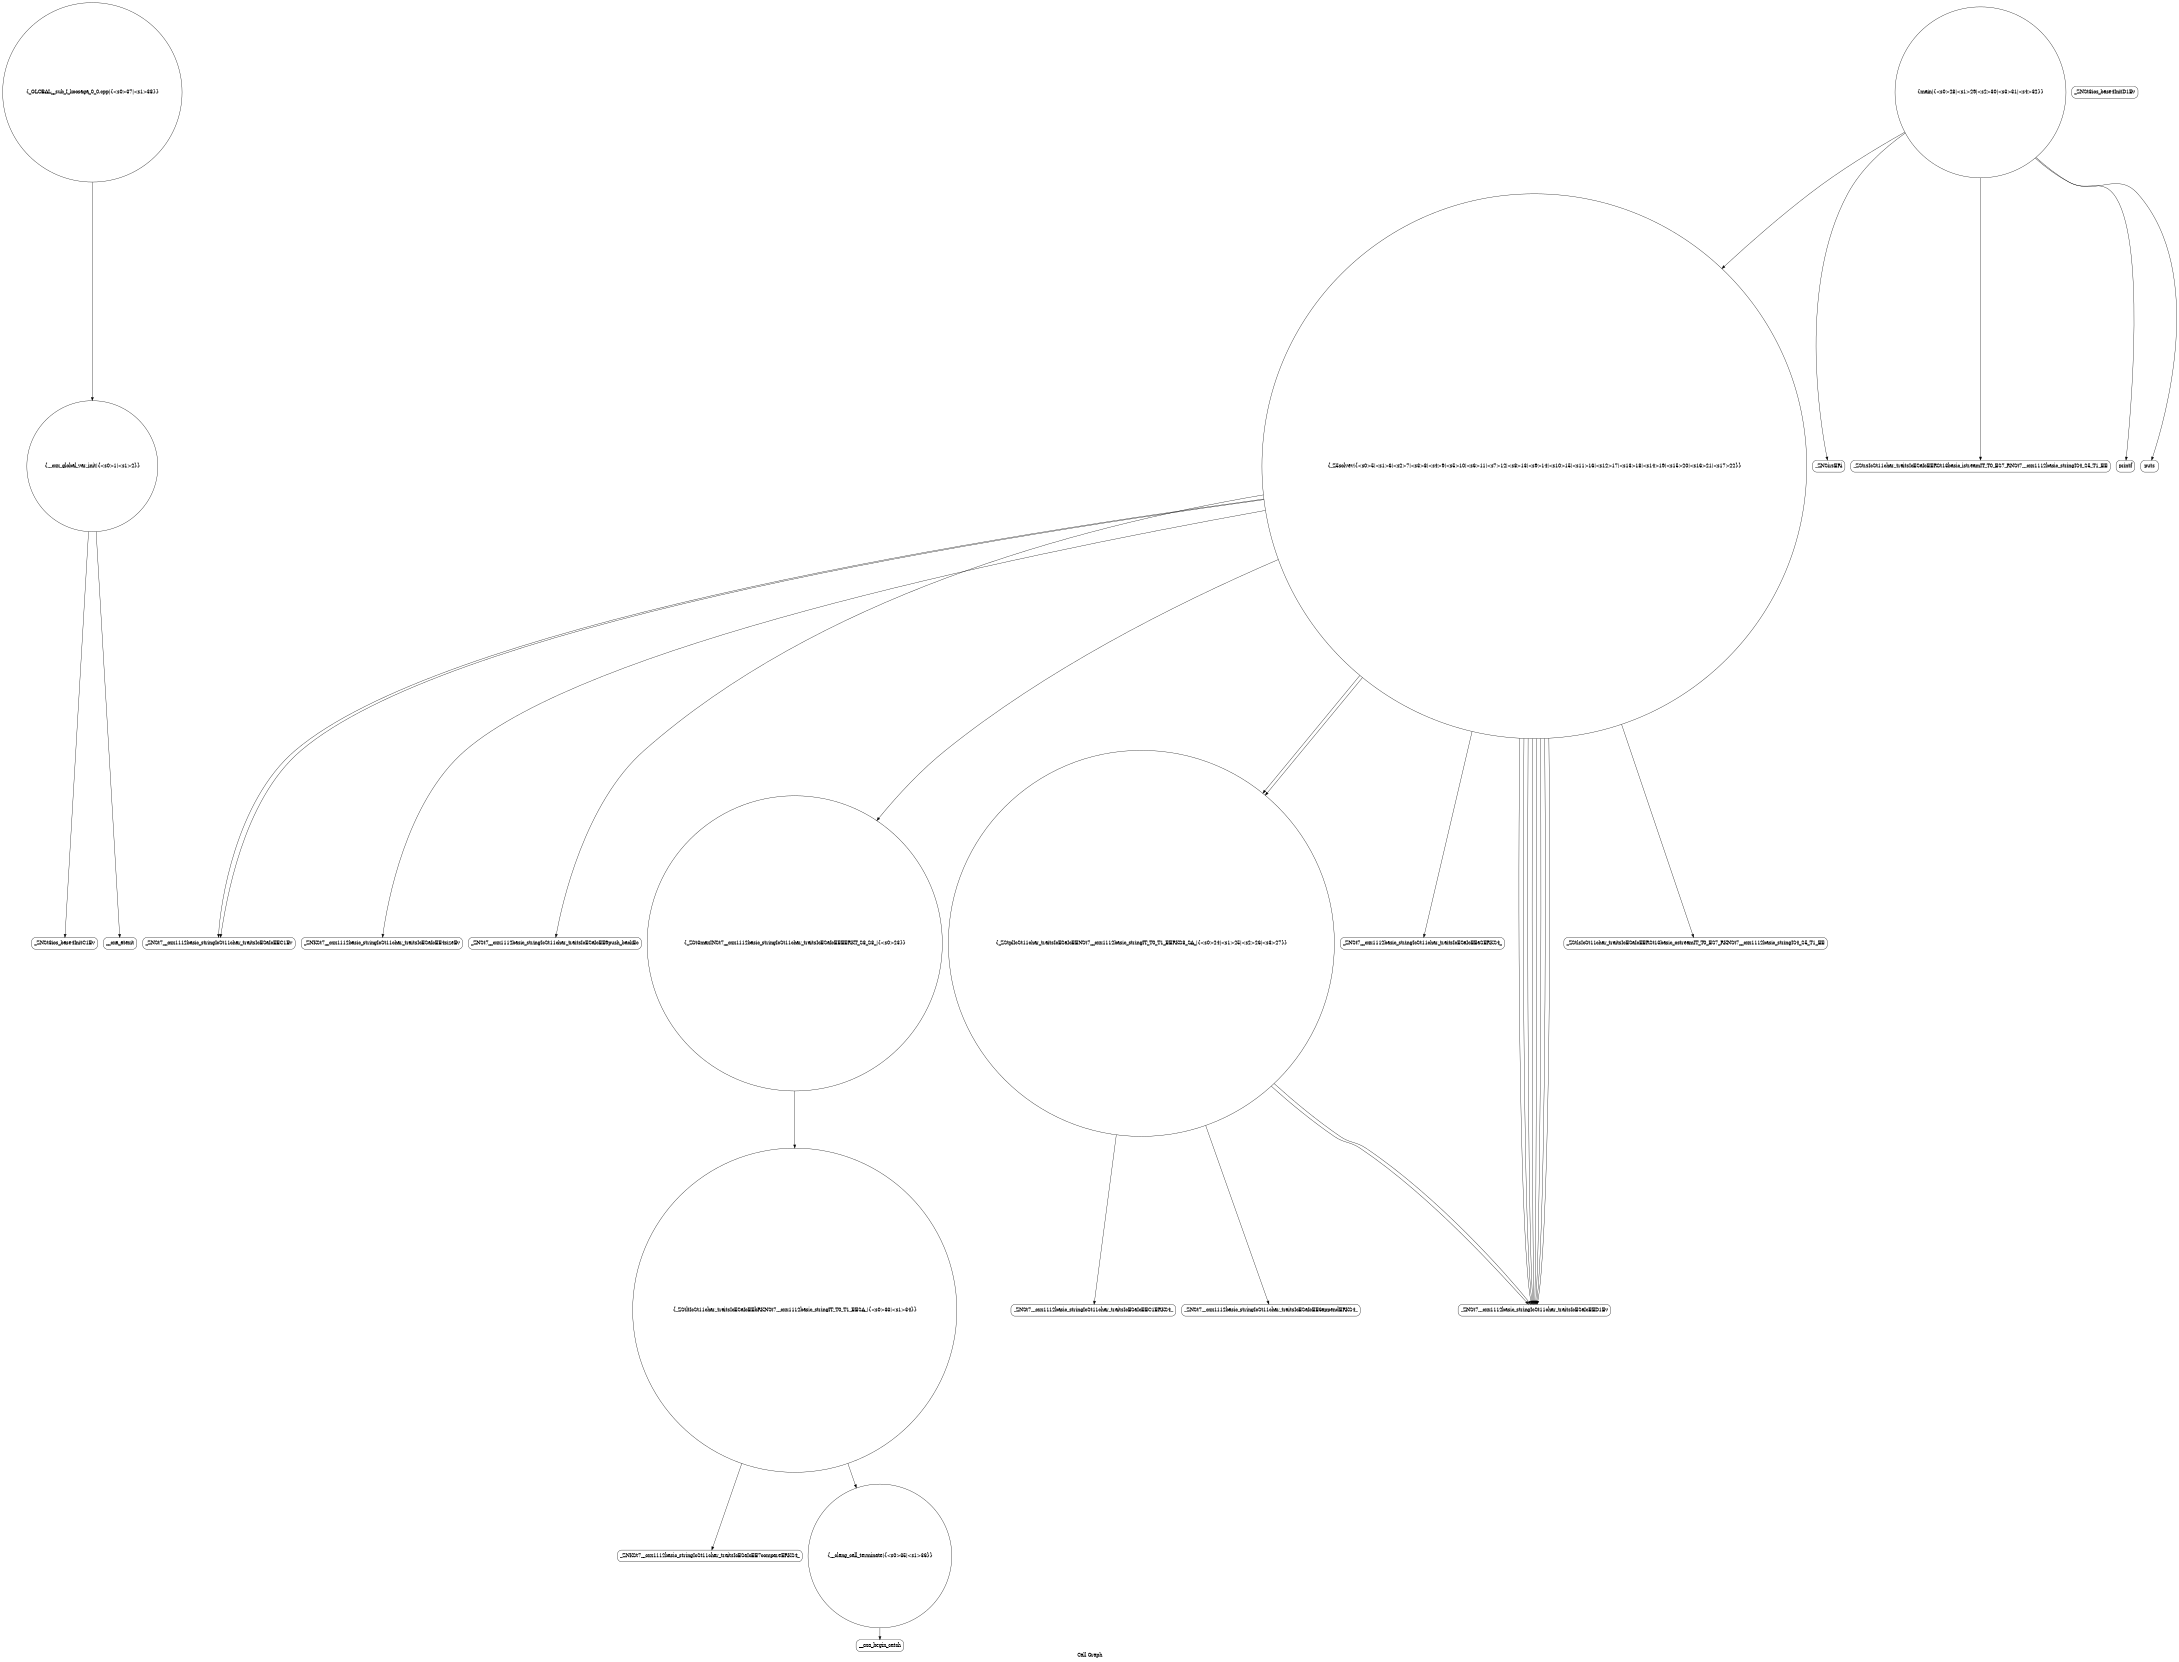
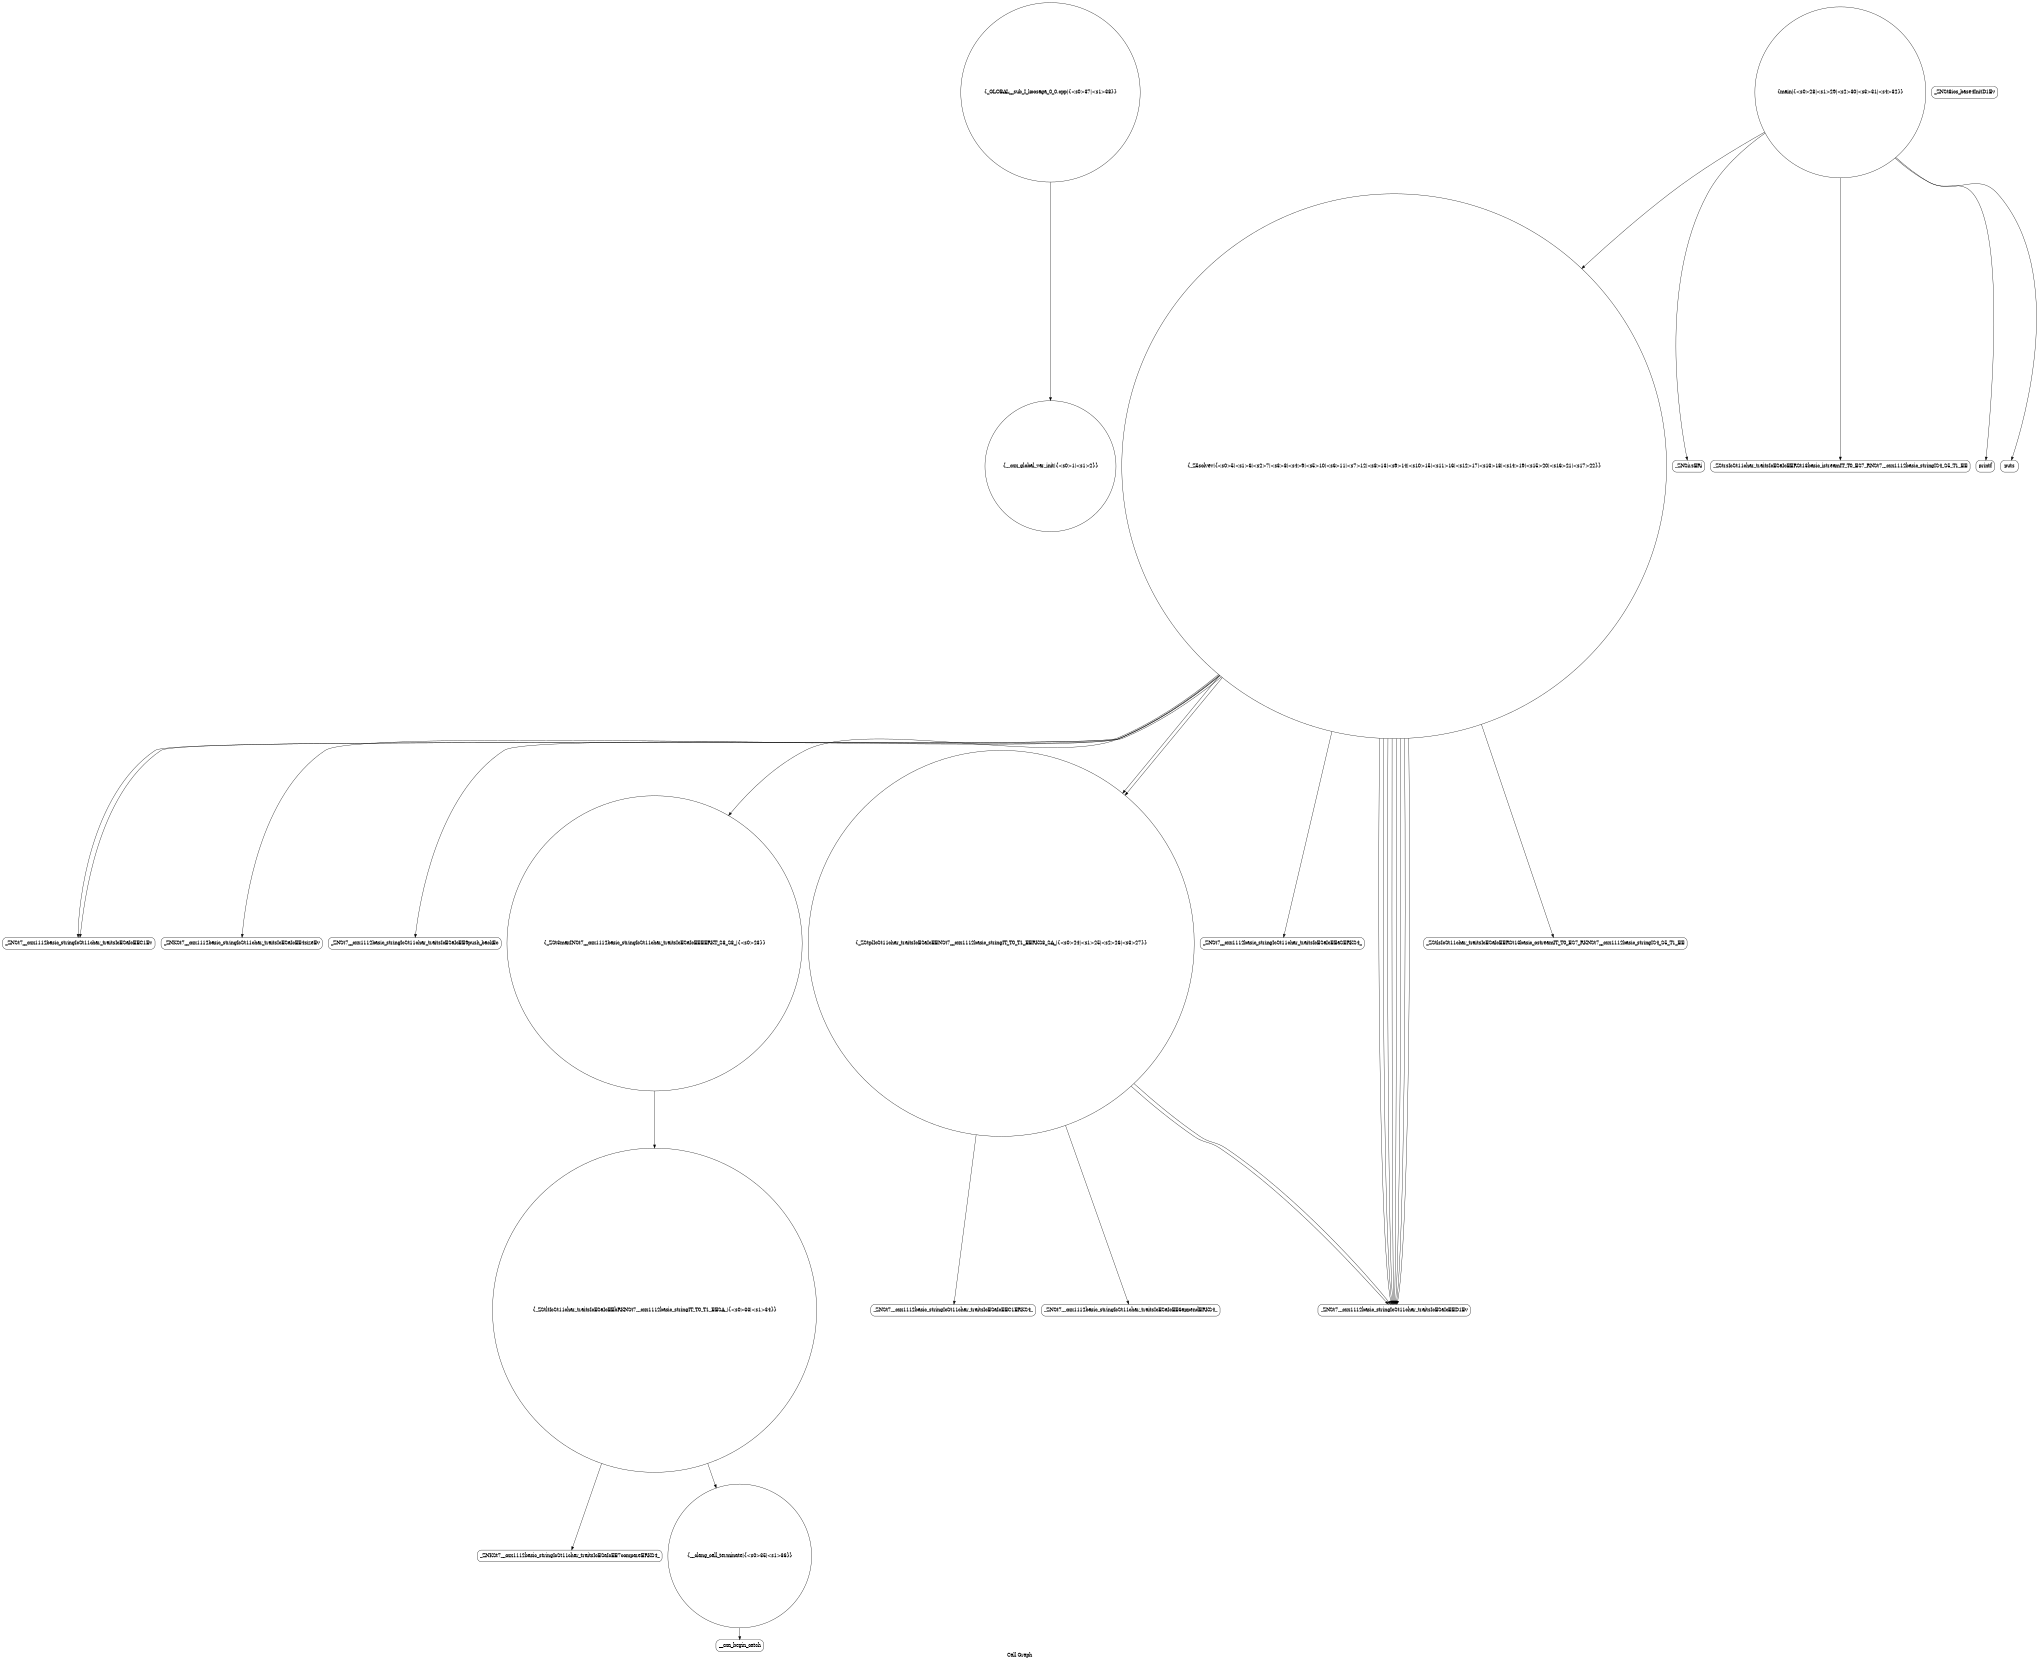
node "_ZNSt8ios_base4InitC1Ev": removed
node "__cxa_atexit": removed
